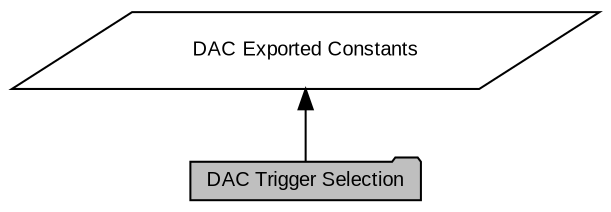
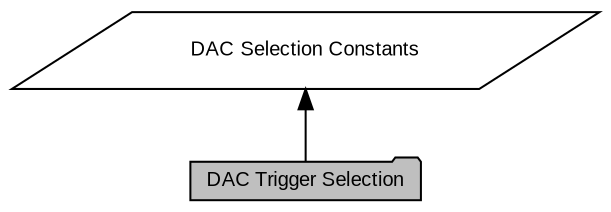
node "DAC Exported Constants": label "DAC Exported Constants" -> "DAC Selection Constants"
